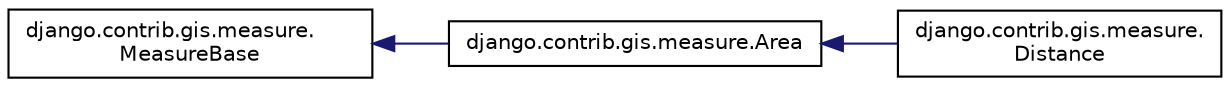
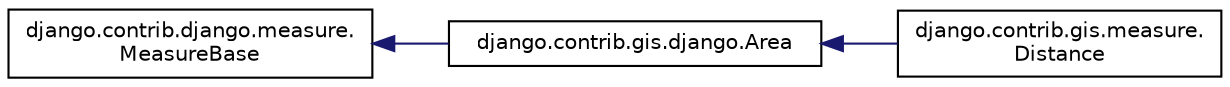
node "django.contrib.gis.measure. MeasureBase": label "django.contrib.gis.measure. MeasureBase" -> "django.contrib.django.measure. MeasureBase"
node "django.contrib.gis.measure.Area": label "django.contrib.gis.measure.Area" -> "django.contrib.gis.django.Area"
